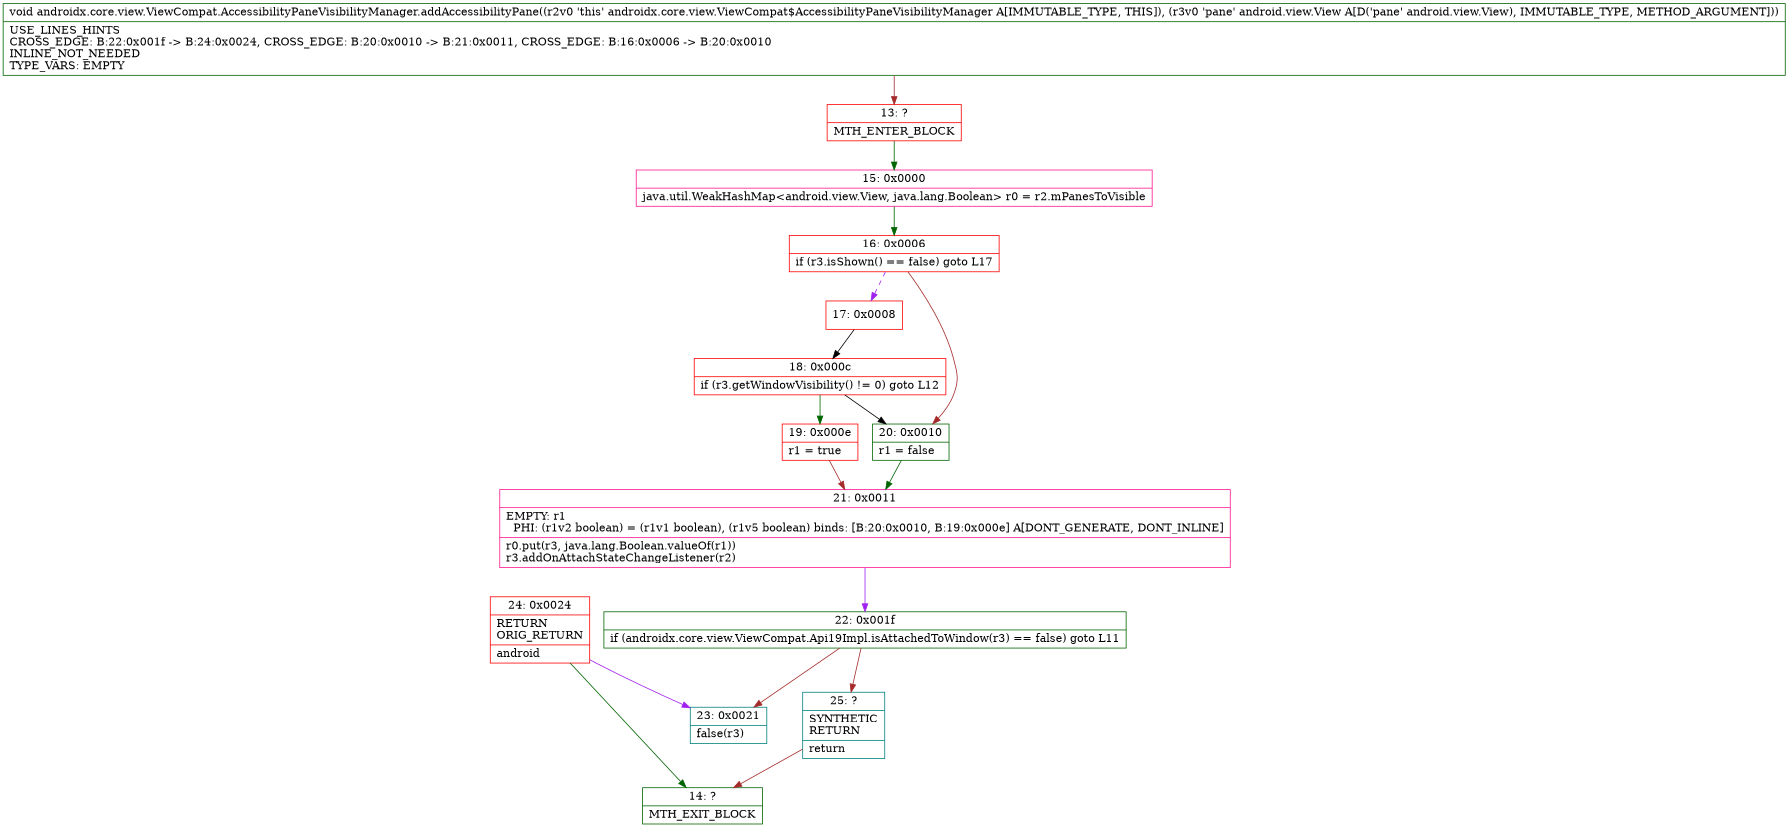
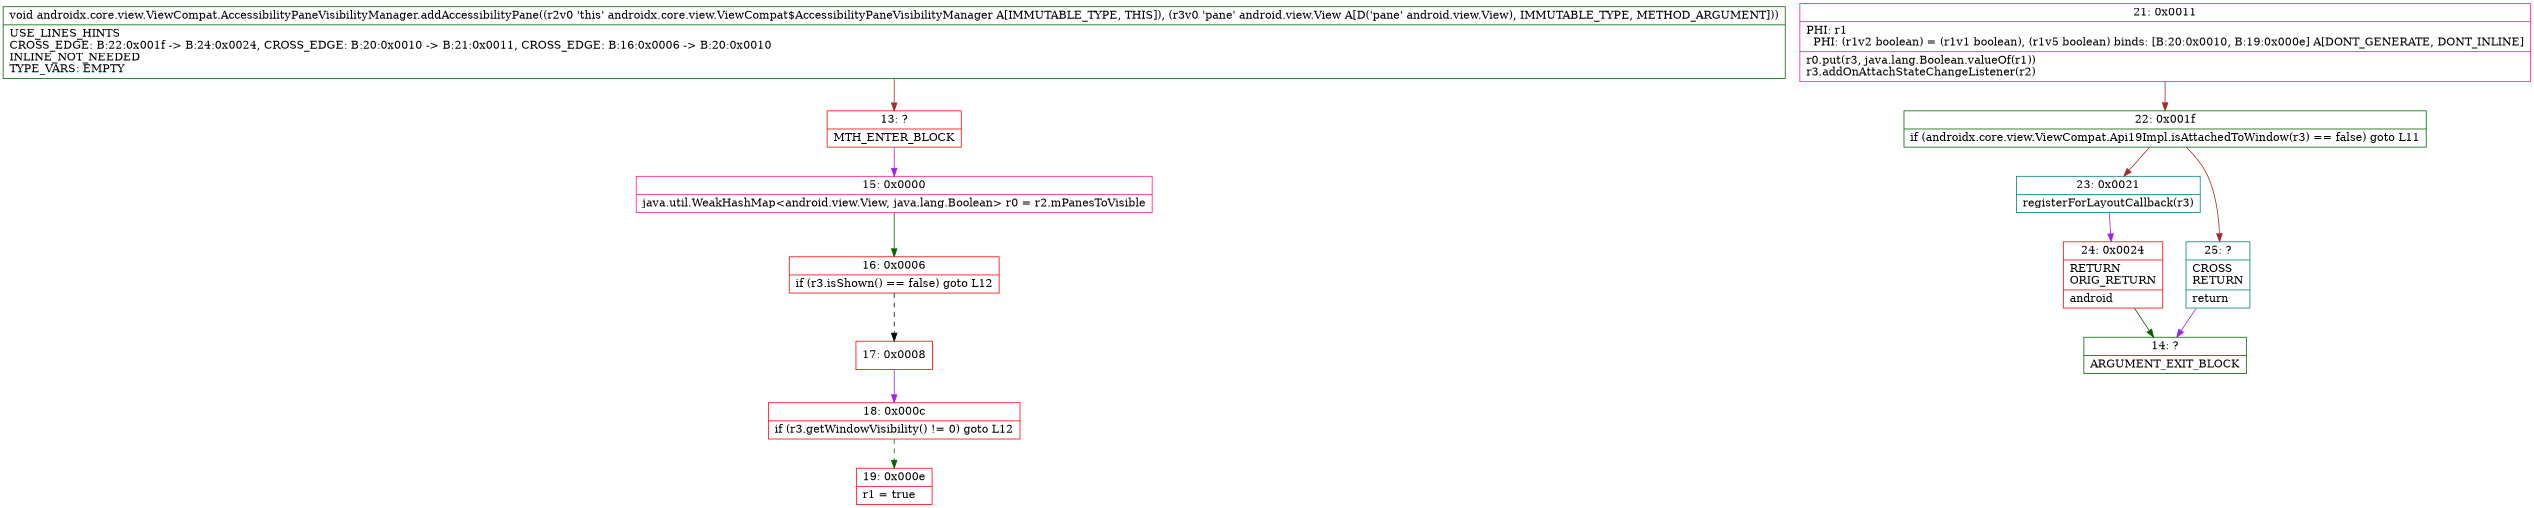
edge "13: ?" -> "15: 0x0000": color darkgreen -> purple
node "16: 0x0006": text "if (r3.isShown() == false) goto L17" -> "if (r3.isShown() == false) goto L12"
edge "16: 0x0006" -> "17: 0x0008": color purple -> black
edge "17: 0x0008" -> "18: 0x000c": color black -> purple
edge "18: 0x000c" -> "19: 0x000e": style solid -> dashed
node "20: 0x0010": removed
edge "19: 0x000e" -> "21: 0x0011": removed
node "21: 0x0011": text "EMPTY: r1" -> "PHI: r1"
edge "21: 0x0011" -> "22: 0x001f": color purple -> brown
edge "24: 0x0024" -> "23: 0x0021": reversed
node "25: ?": text "SYNTHETIC" -> "CROSS"
node "23: 0x0021": text "false(r3)" -> "registerForLayoutCallback(r3)"
edge "25: ?" -> "14: ?": color brown -> purple
node "14: ?": text "MTH_EXIT_BLOCK" -> "ARGUMENT_EXIT_BLOCK"
